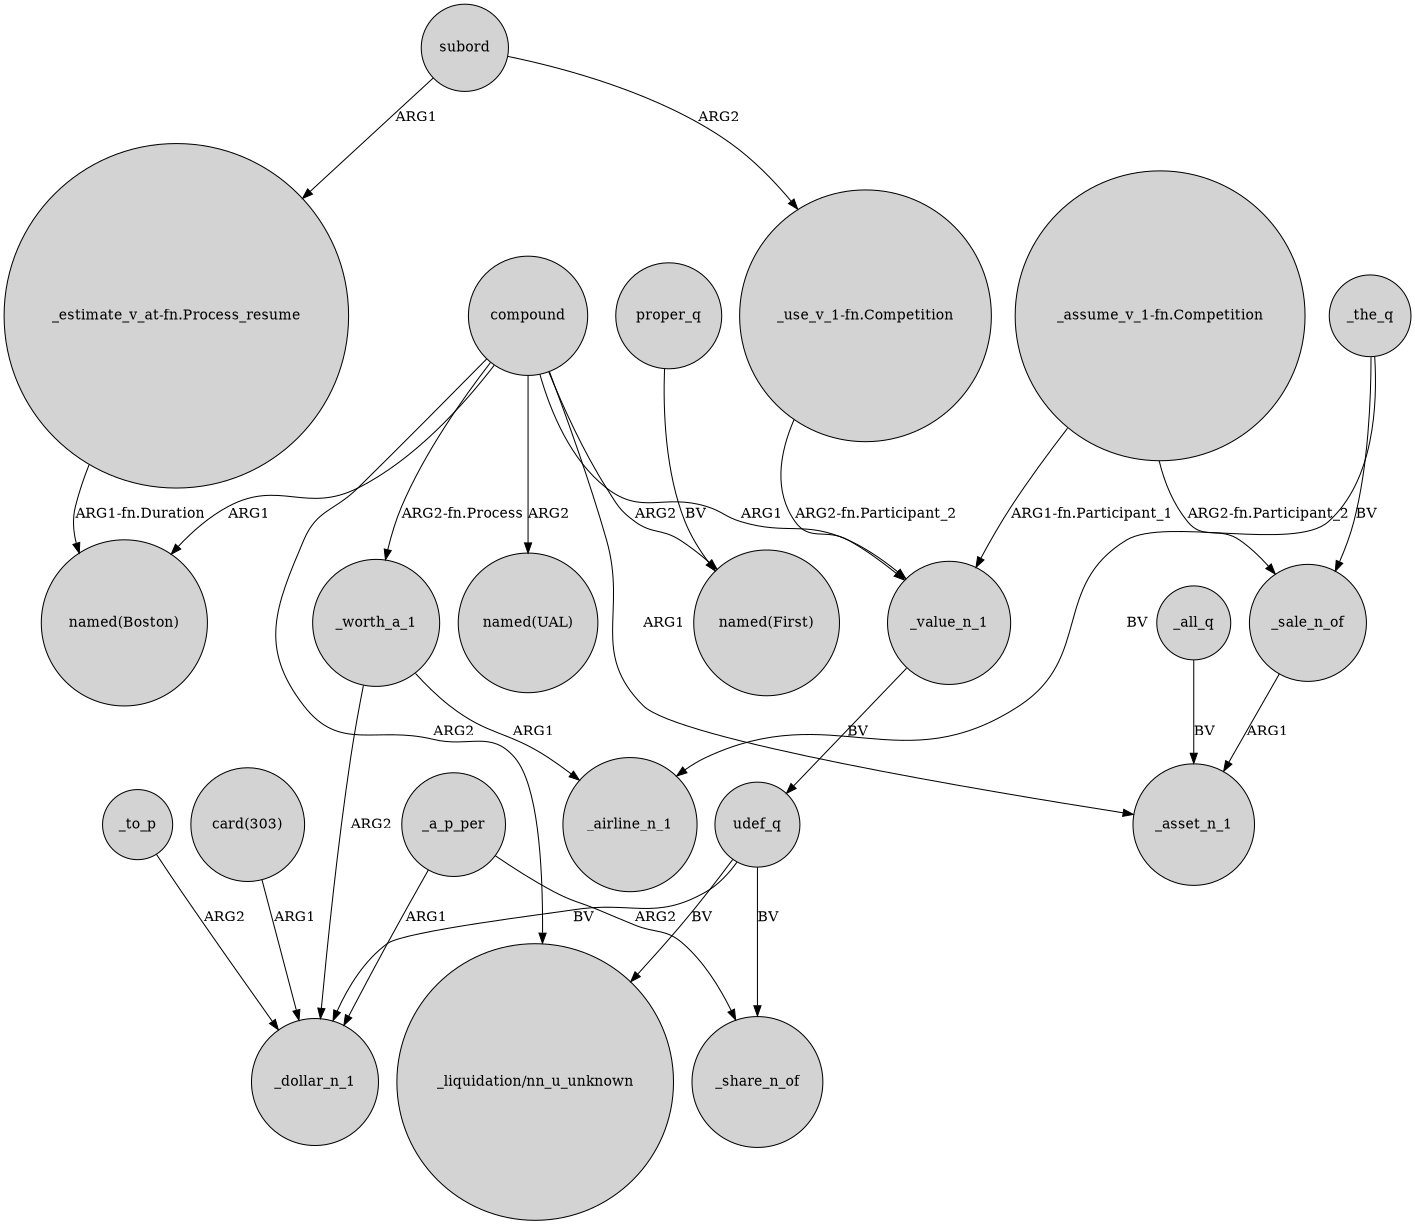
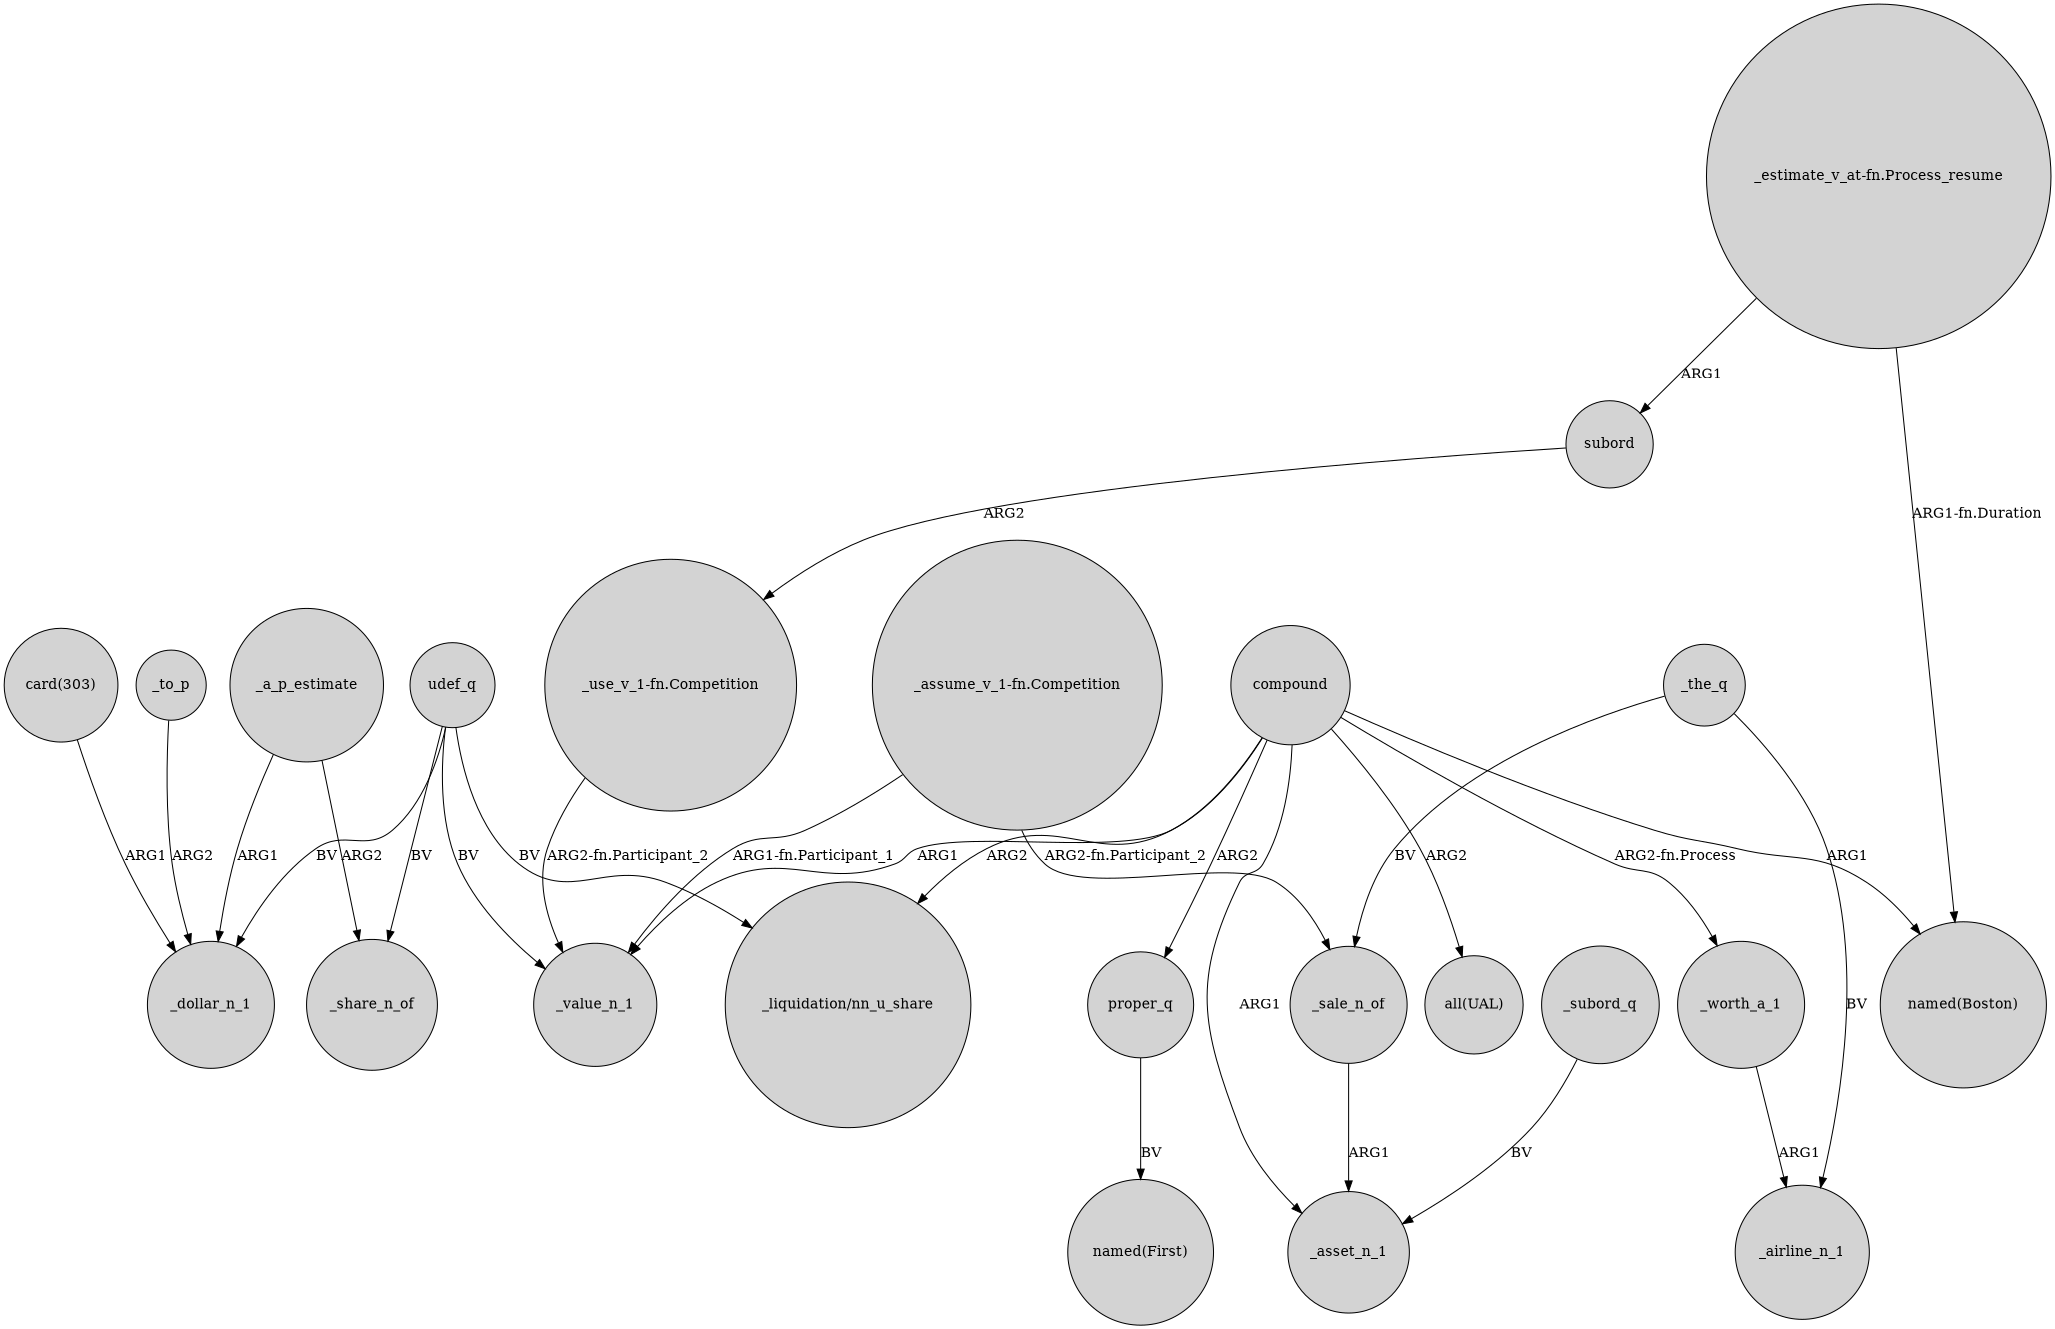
edge "subord" -> "_estimate_v_at-fn.Process_resume": reversed
edge "compound" -> "named(First)": now "compound" -> "proper_q"
node "named(UAL)": label "named(UAL)" -> "all(UAL)"
node "_all_q": label "_all_q" -> "_subord_q"
edge "_value_n_1" -> "udef_q": reversed
node "_a_p_per": label "_a_p_per" -> "_a_p_estimate"
edge "_worth_a_1" -> "_dollar_n_1": removed, label "ARG2"
node "_liquidation/nn_u_unknown": label "_liquidation/nn_u_unknown" -> "_liquidation/nn_u_share"
